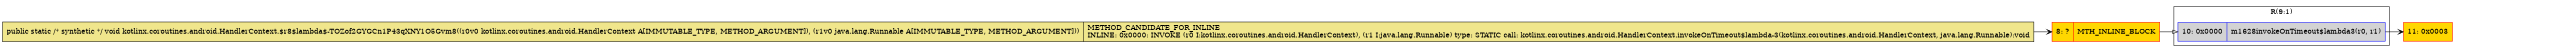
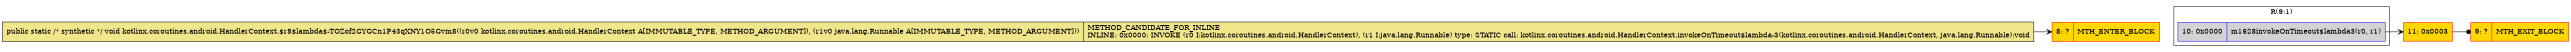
node "8: ?": text "MTH_INLINE_BLOCK" -> "MTH_ENTER_BLOCK"
edge "8: ?" -> "10: 0x0000": removed
node "9: ?": added
